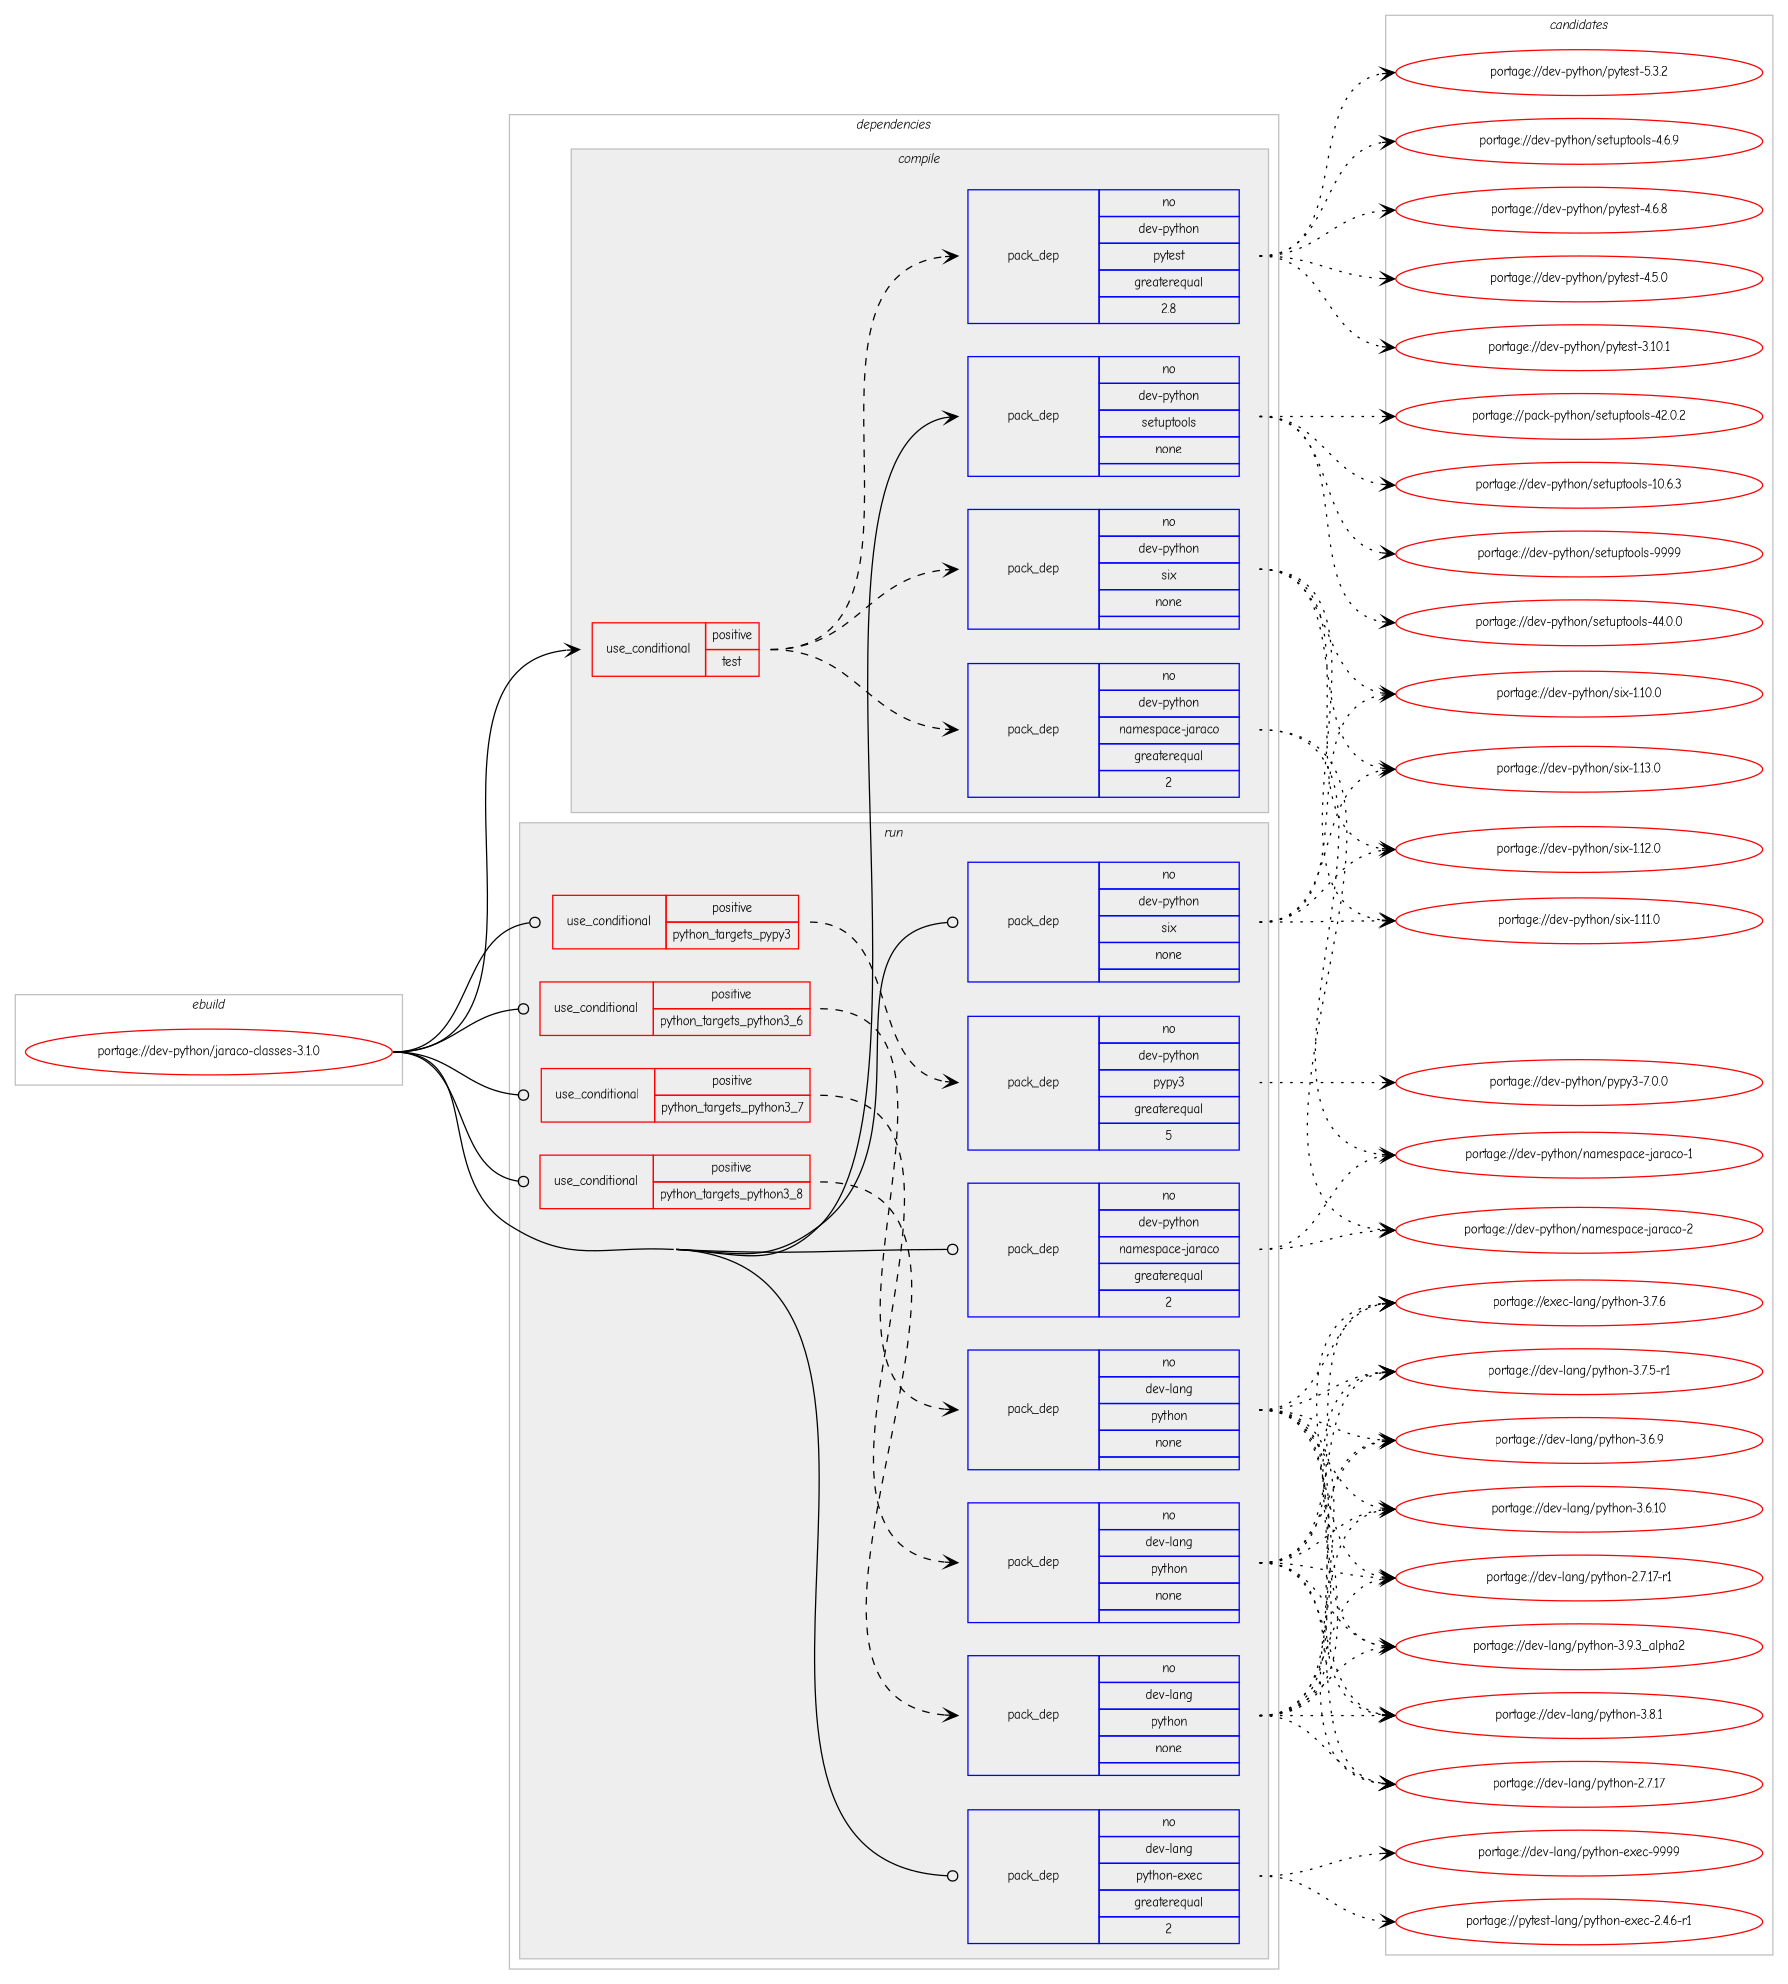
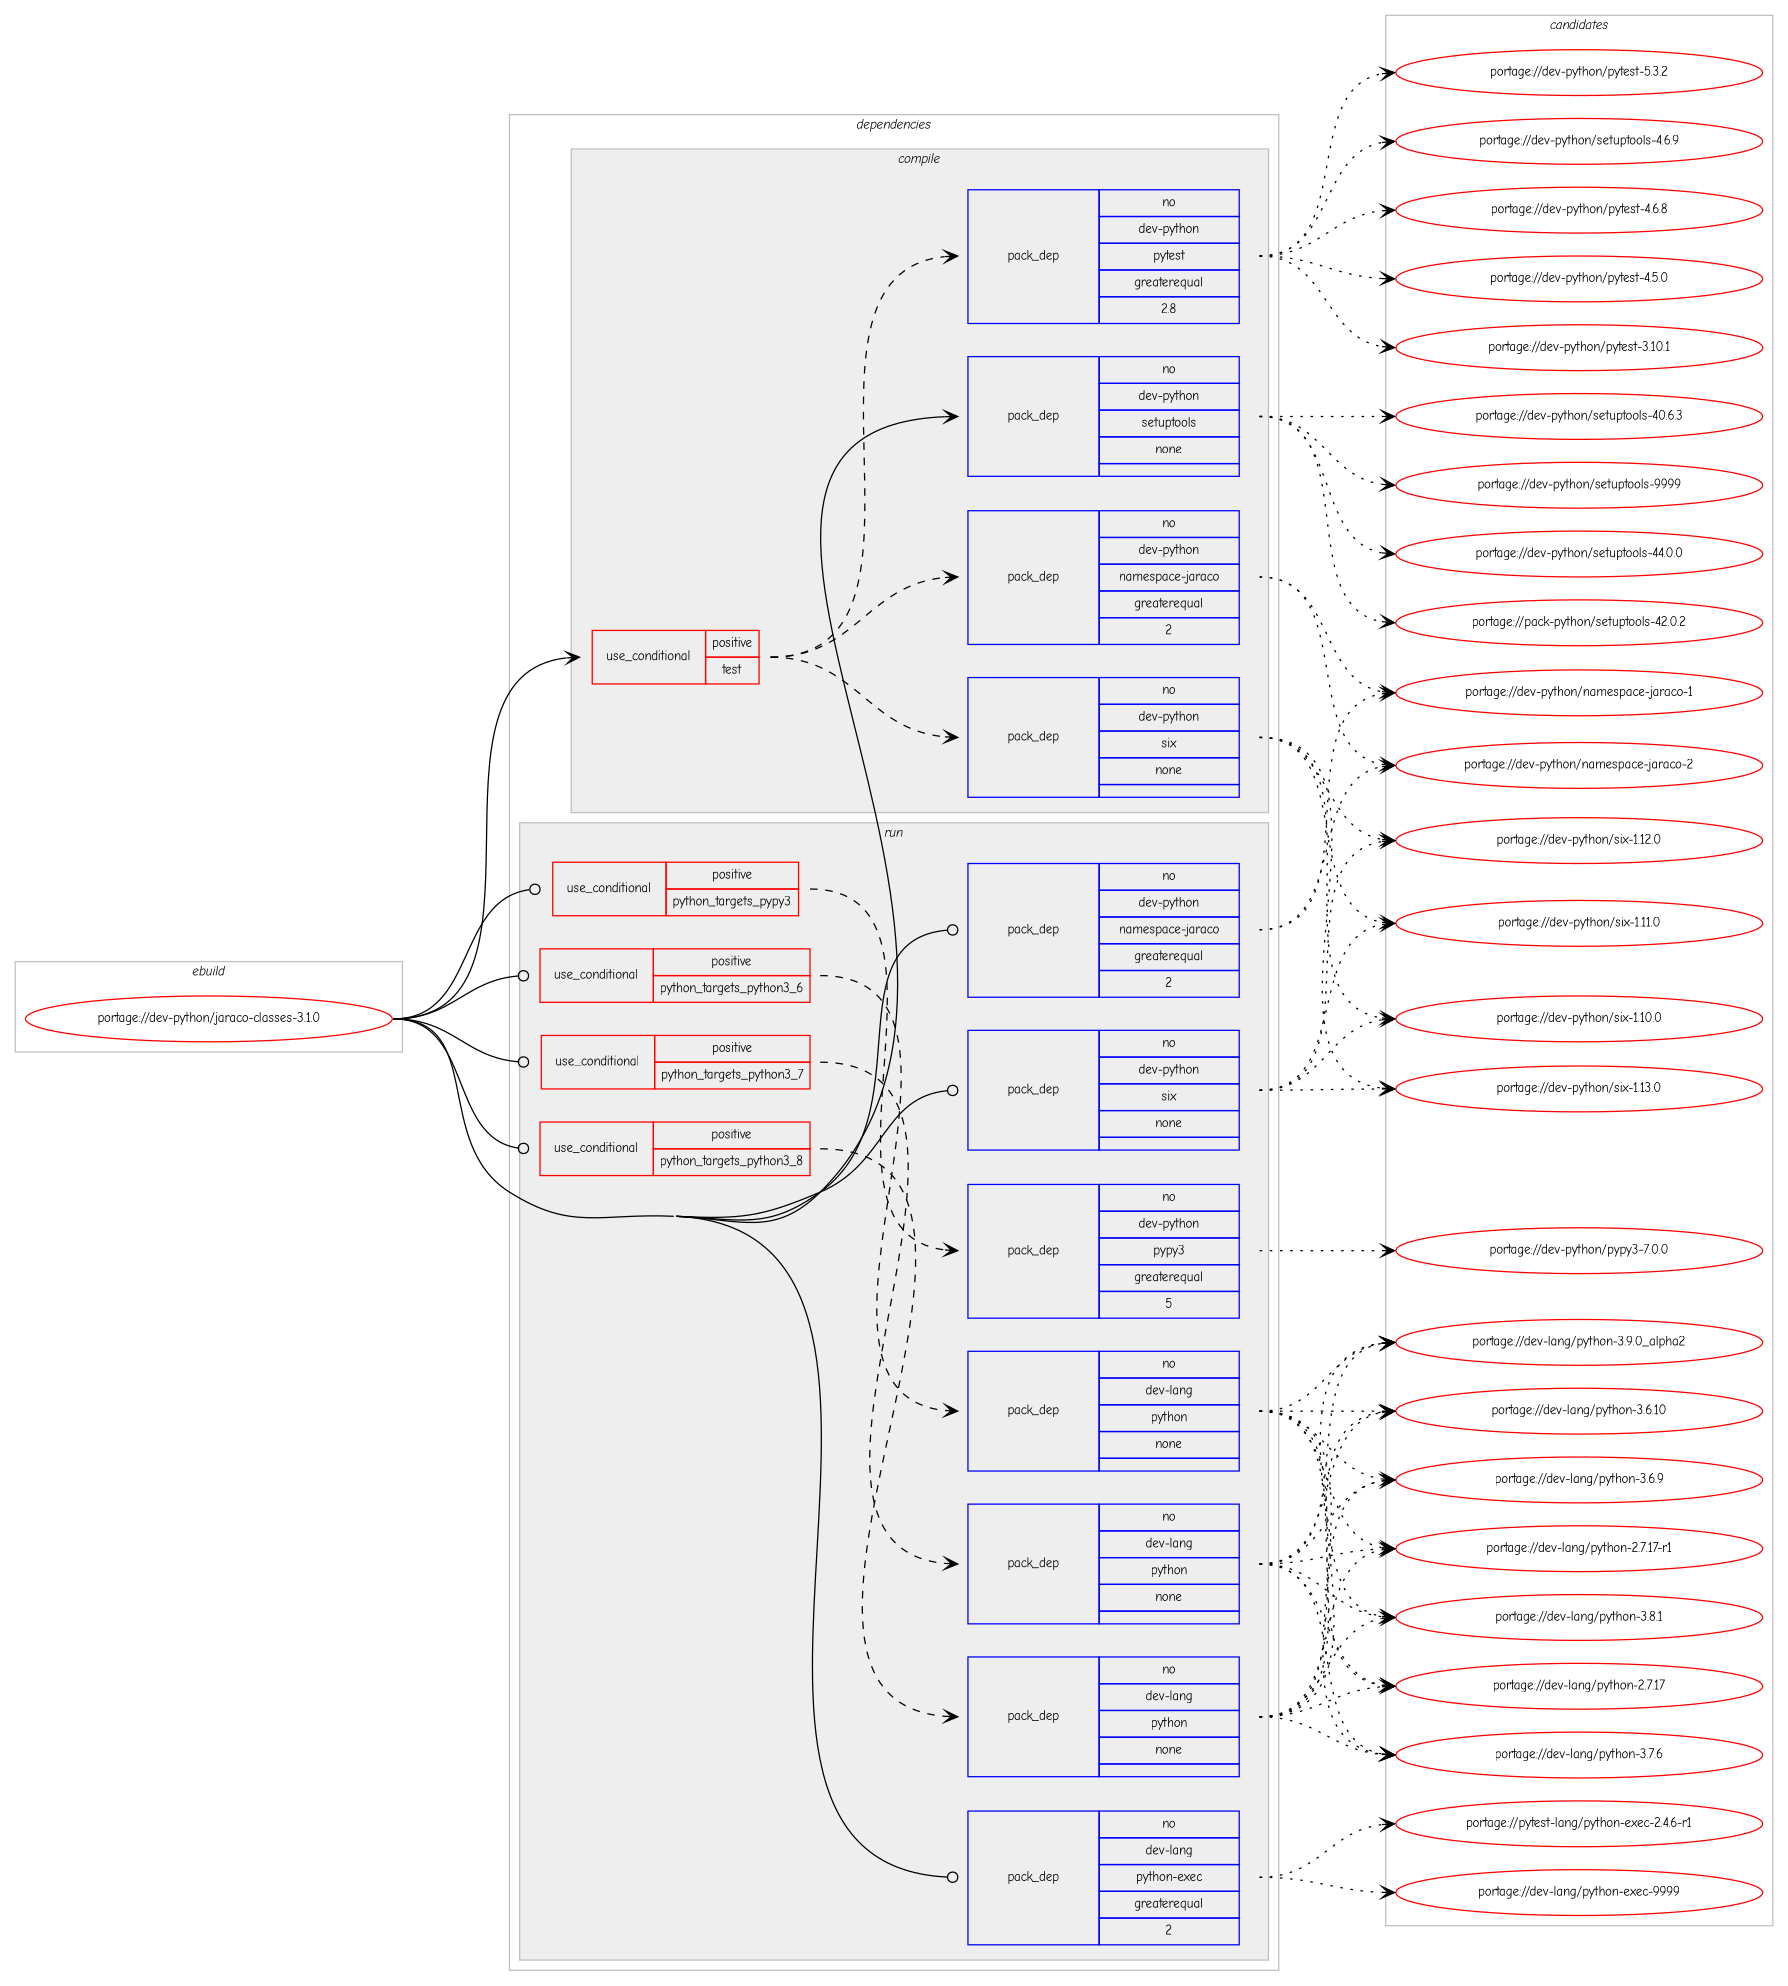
node "portage://dev-python/setuptools-10.6.3": label "portage://dev-python/setuptools-10.6.3" -> "portage://dev-python/setuptools-40.6.3"
node "portage://exec-lang/python-3.7.6": label "portage://exec-lang/python-3.7.6" -> "portage://dev-lang/python-3.7.6"
node "portage://dev-lang/python-3.7.5-r1": removed
node "portage://dev-lang/python-3.9.3_alpha2": label "portage://dev-lang/python-3.9.3_alpha2" -> "portage://dev-lang/python-3.9.0_alpha2"
